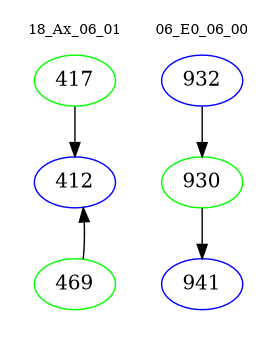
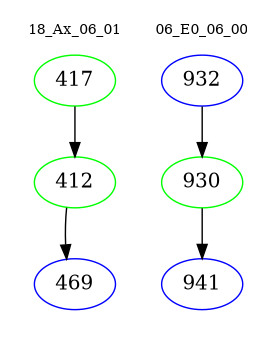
node "412": color blue -> green
edge "469" -> "412": reversed
node "469": color green -> blue
